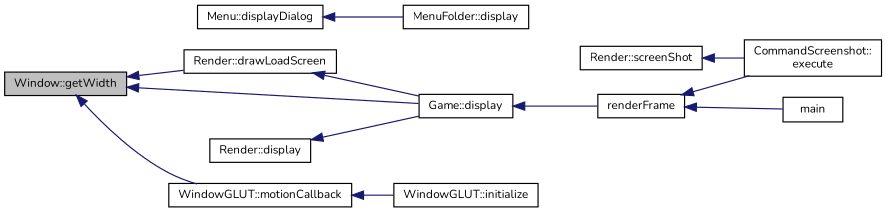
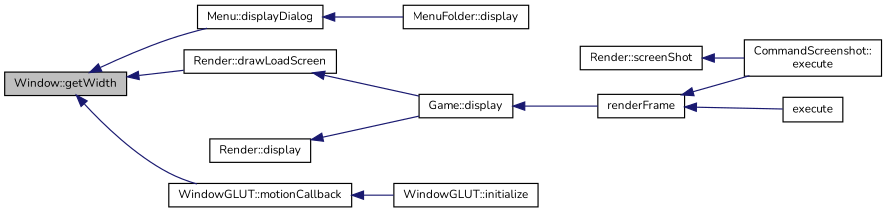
edge "Game::display" -> "Window::getWidth": now "Menu::displayDialog" -> "Window::getWidth"
node "main": label "main" -> "execute"
